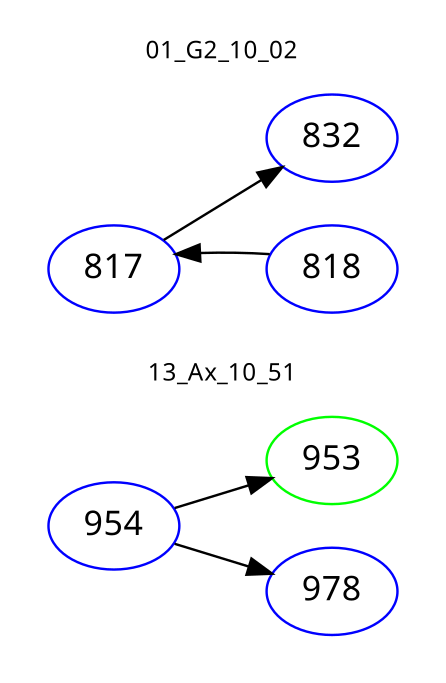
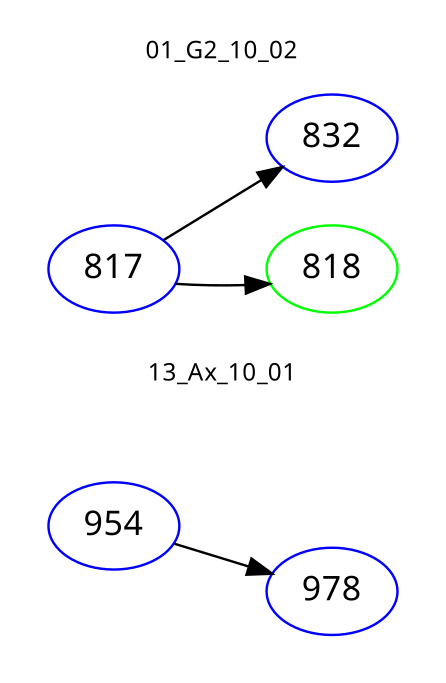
edge "818" -> "817": reversed
node "818": color blue -> green
cluster "13_Ax_10_51": label "13_Ax_10_51" -> "13_Ax_10_01"
node "953": removed
